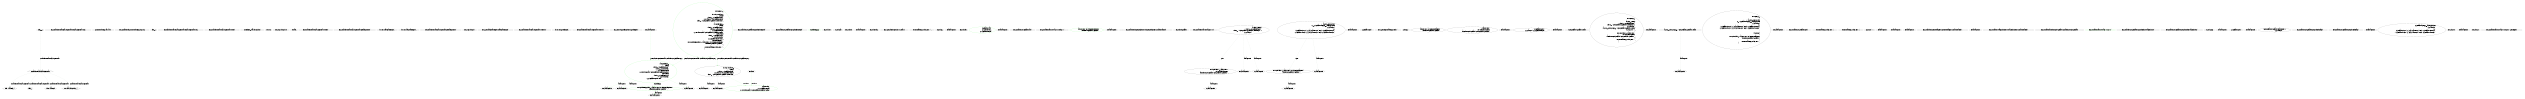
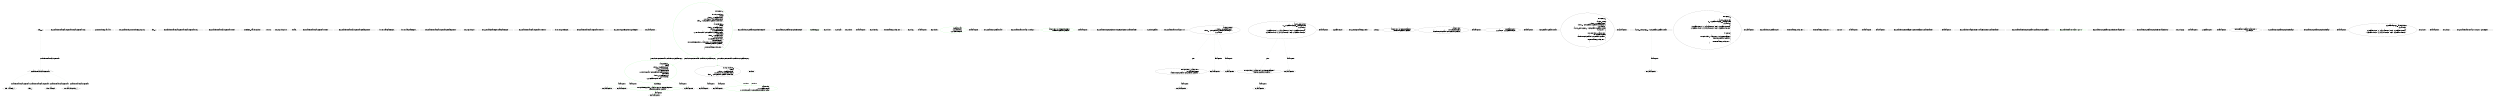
node "Entry System.Collections.Generic.List<T>.Contains(T)": removed
